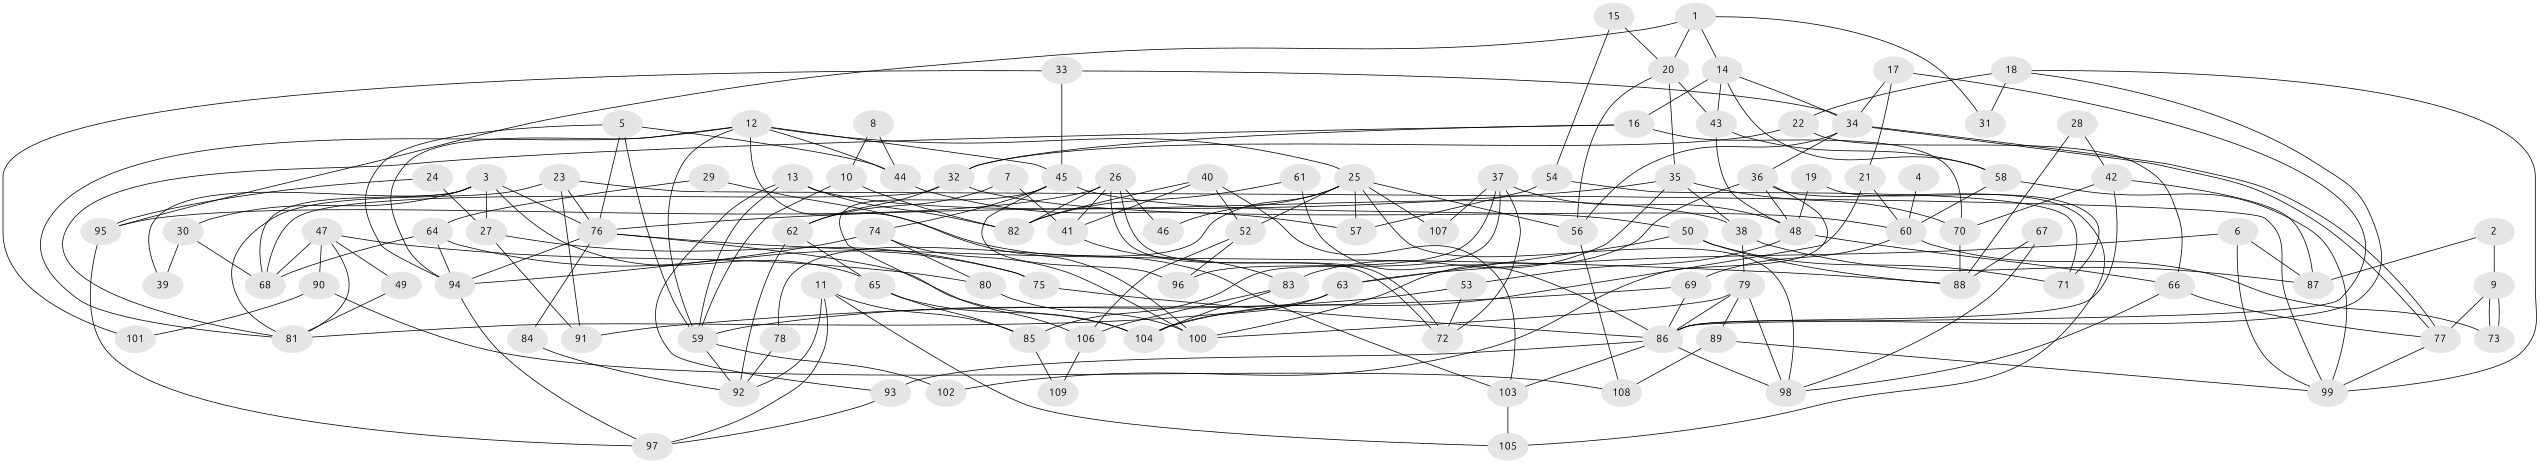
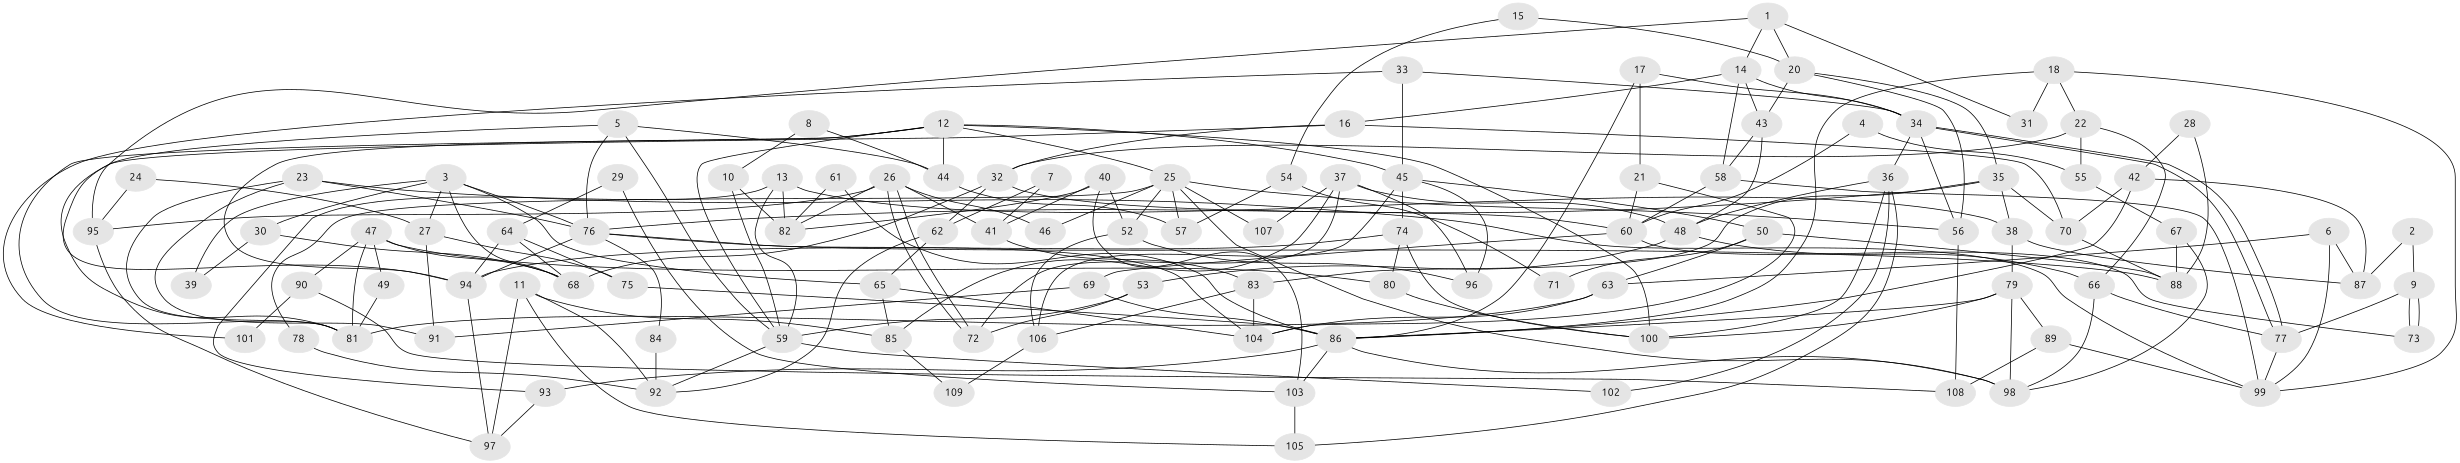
node "19": removed
node "55": added
